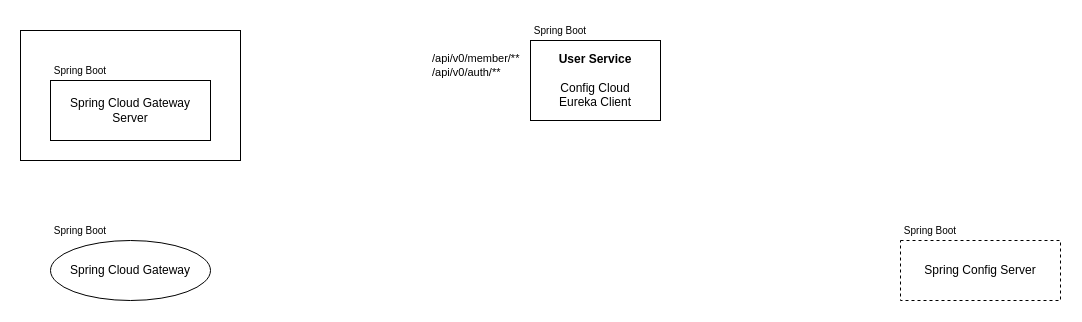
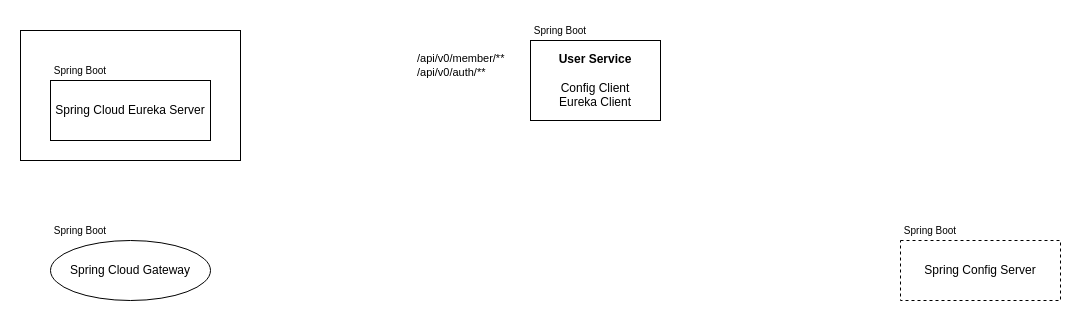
node "/api/v0/member/** /api/v0/auth/**": moved (481, 66) -> (466, 66)
node "User Service Config Cloud Eureka Client": label "User Service Config Cloud Eureka Client" -> "User Service Config Client Eureka Client"
node "Spring Cloud Gateway Server": label "Spring Cloud Gateway Server" -> "Spring Cloud Eureka Server"
